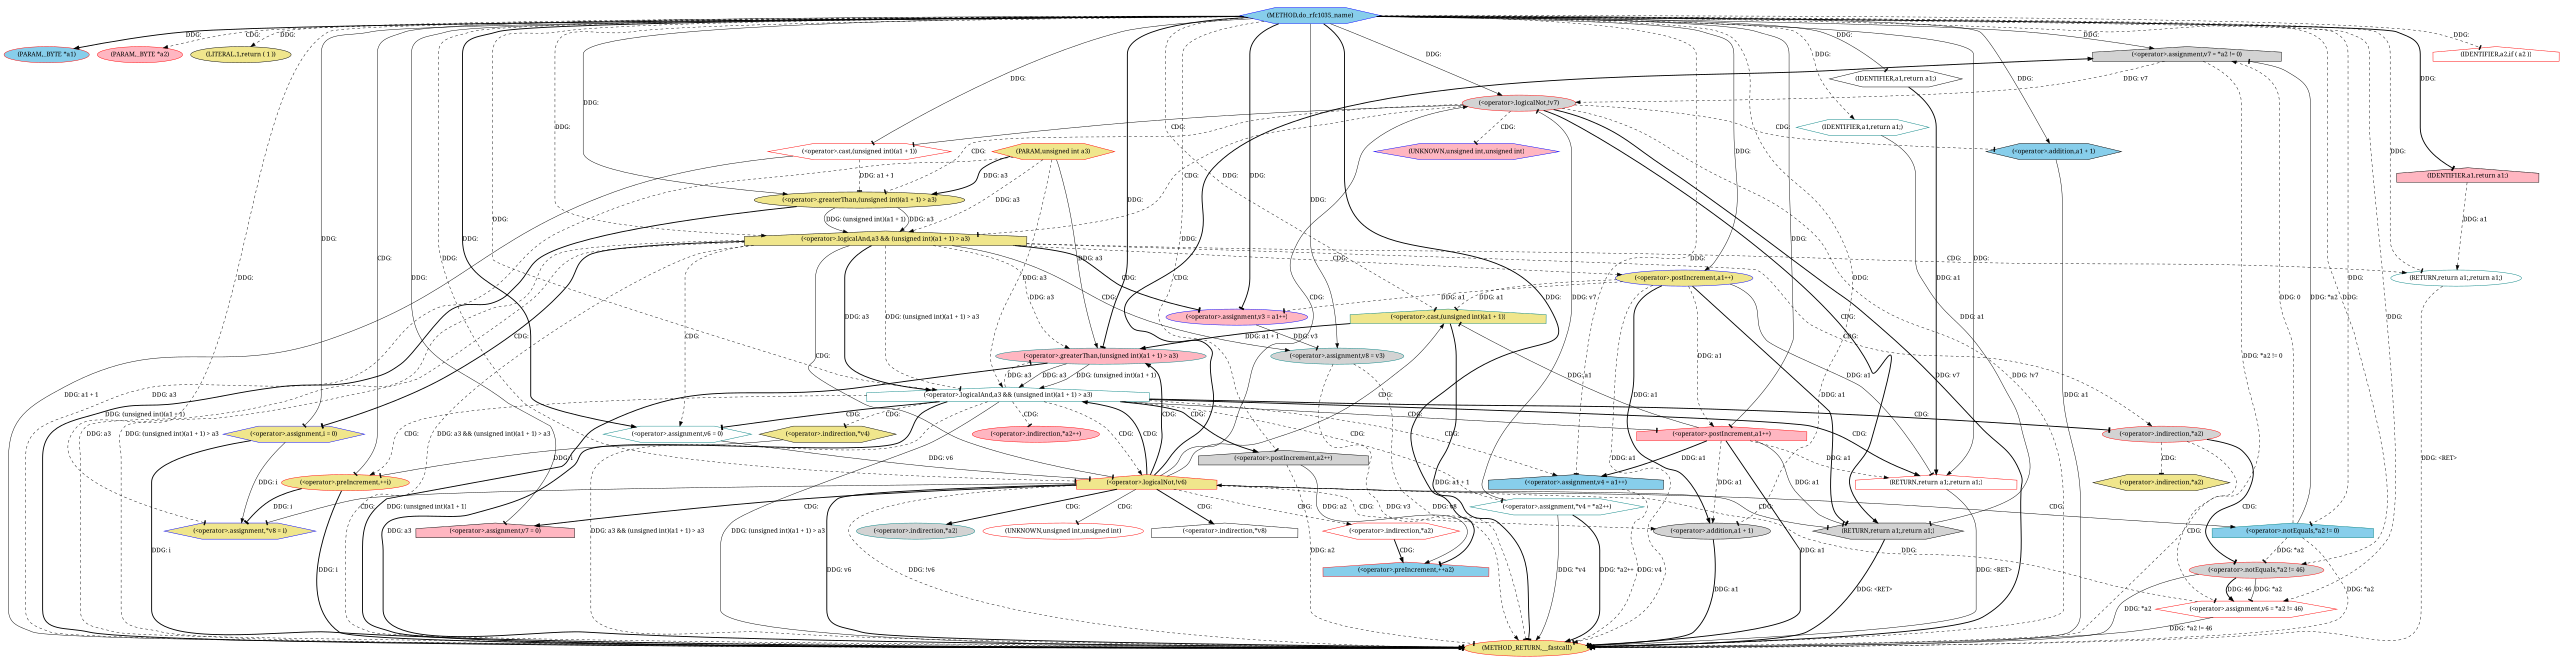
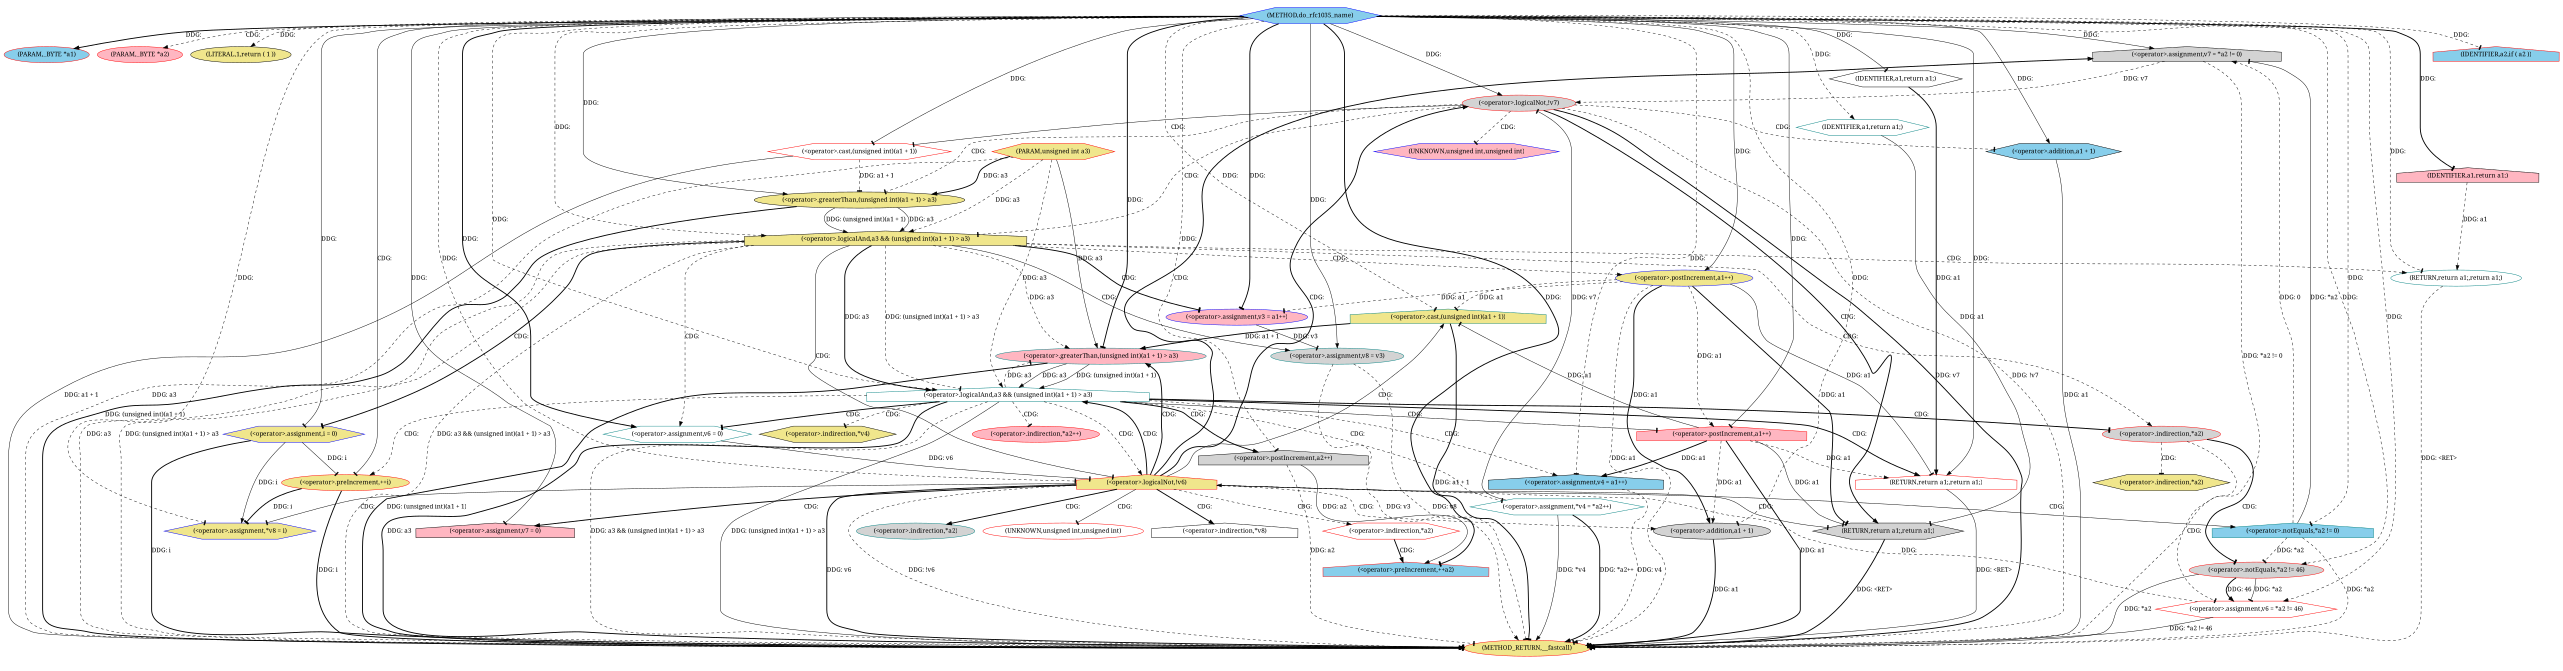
node "(IDENTIFIER,a2,if ( a2 ))": fillcolor white -> skyblue
edge "(<operator>.logicalNot,!v6)" -> "(<operator>.logicalNot,!v7)": style solid -> bold
edge "(<operator>.indirection,*v4)" -> "(<operator>.preIncrement,++i)": now "(<operator>.assignment,i = 0)" -> "(<operator>.preIncrement,++i)"
